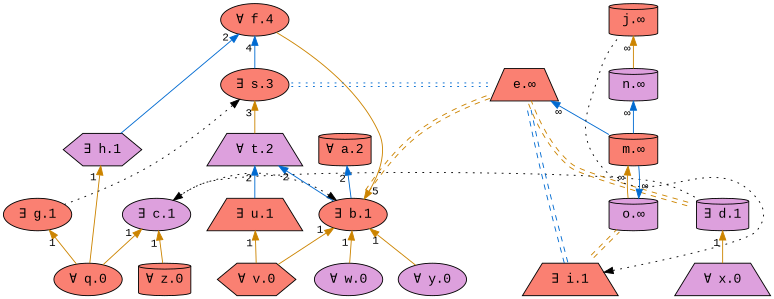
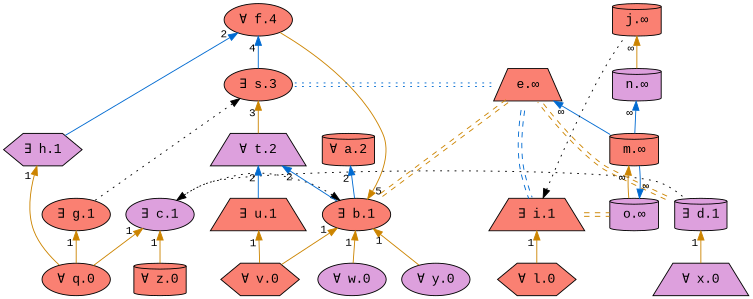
node "∀ l.0": added
